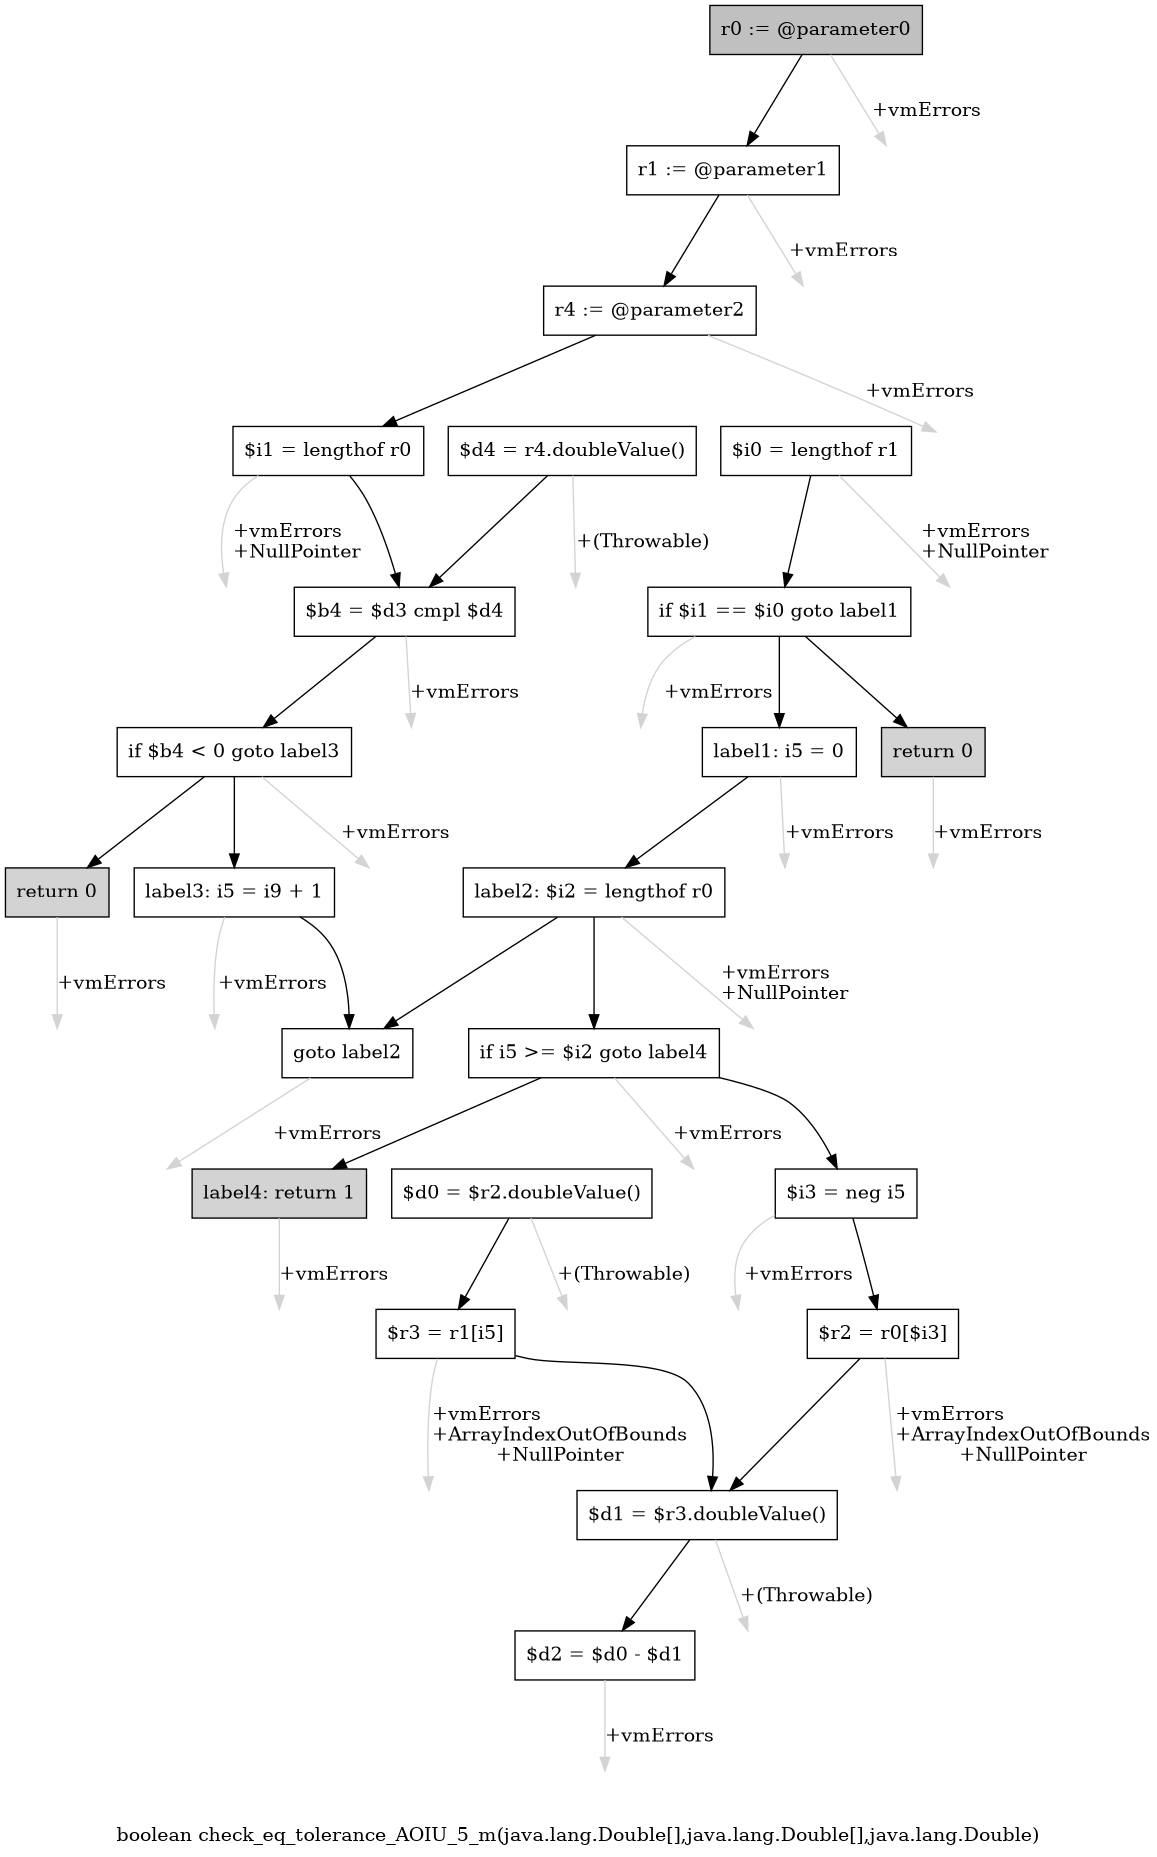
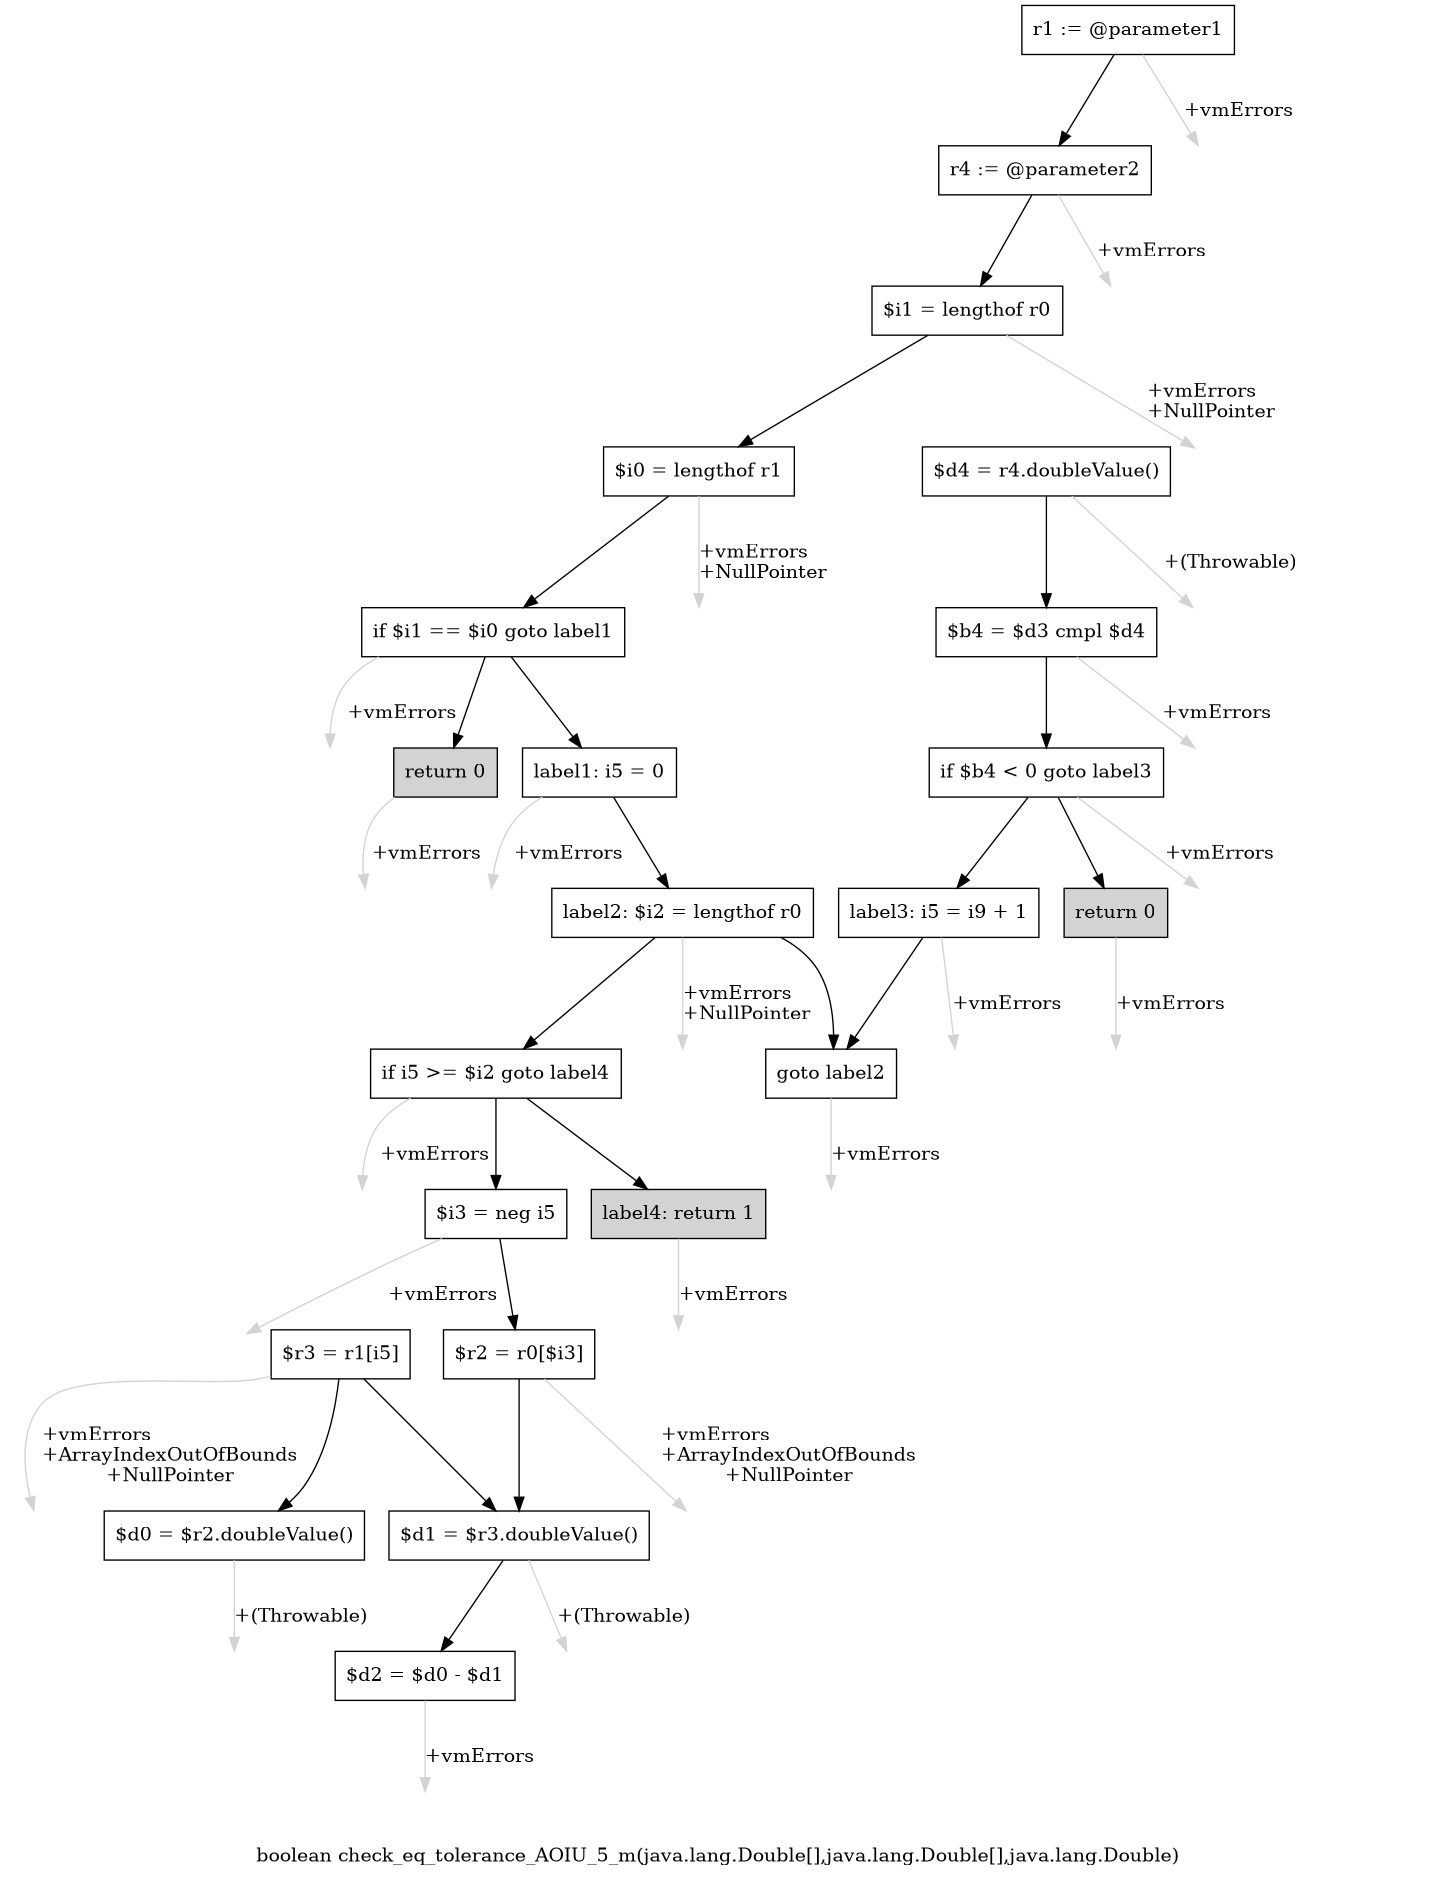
node "r0 := @parameter0": removed
edge "$i1 = lengthof r0" -> "$b4 = $d3 cmpl $d4": now "$i1 = lengthof r0" -> "$i0 = lengthof r1"
edge "$d0 = $r2.doubleValue()" -> "$r3 = r1[i5]": reversed
